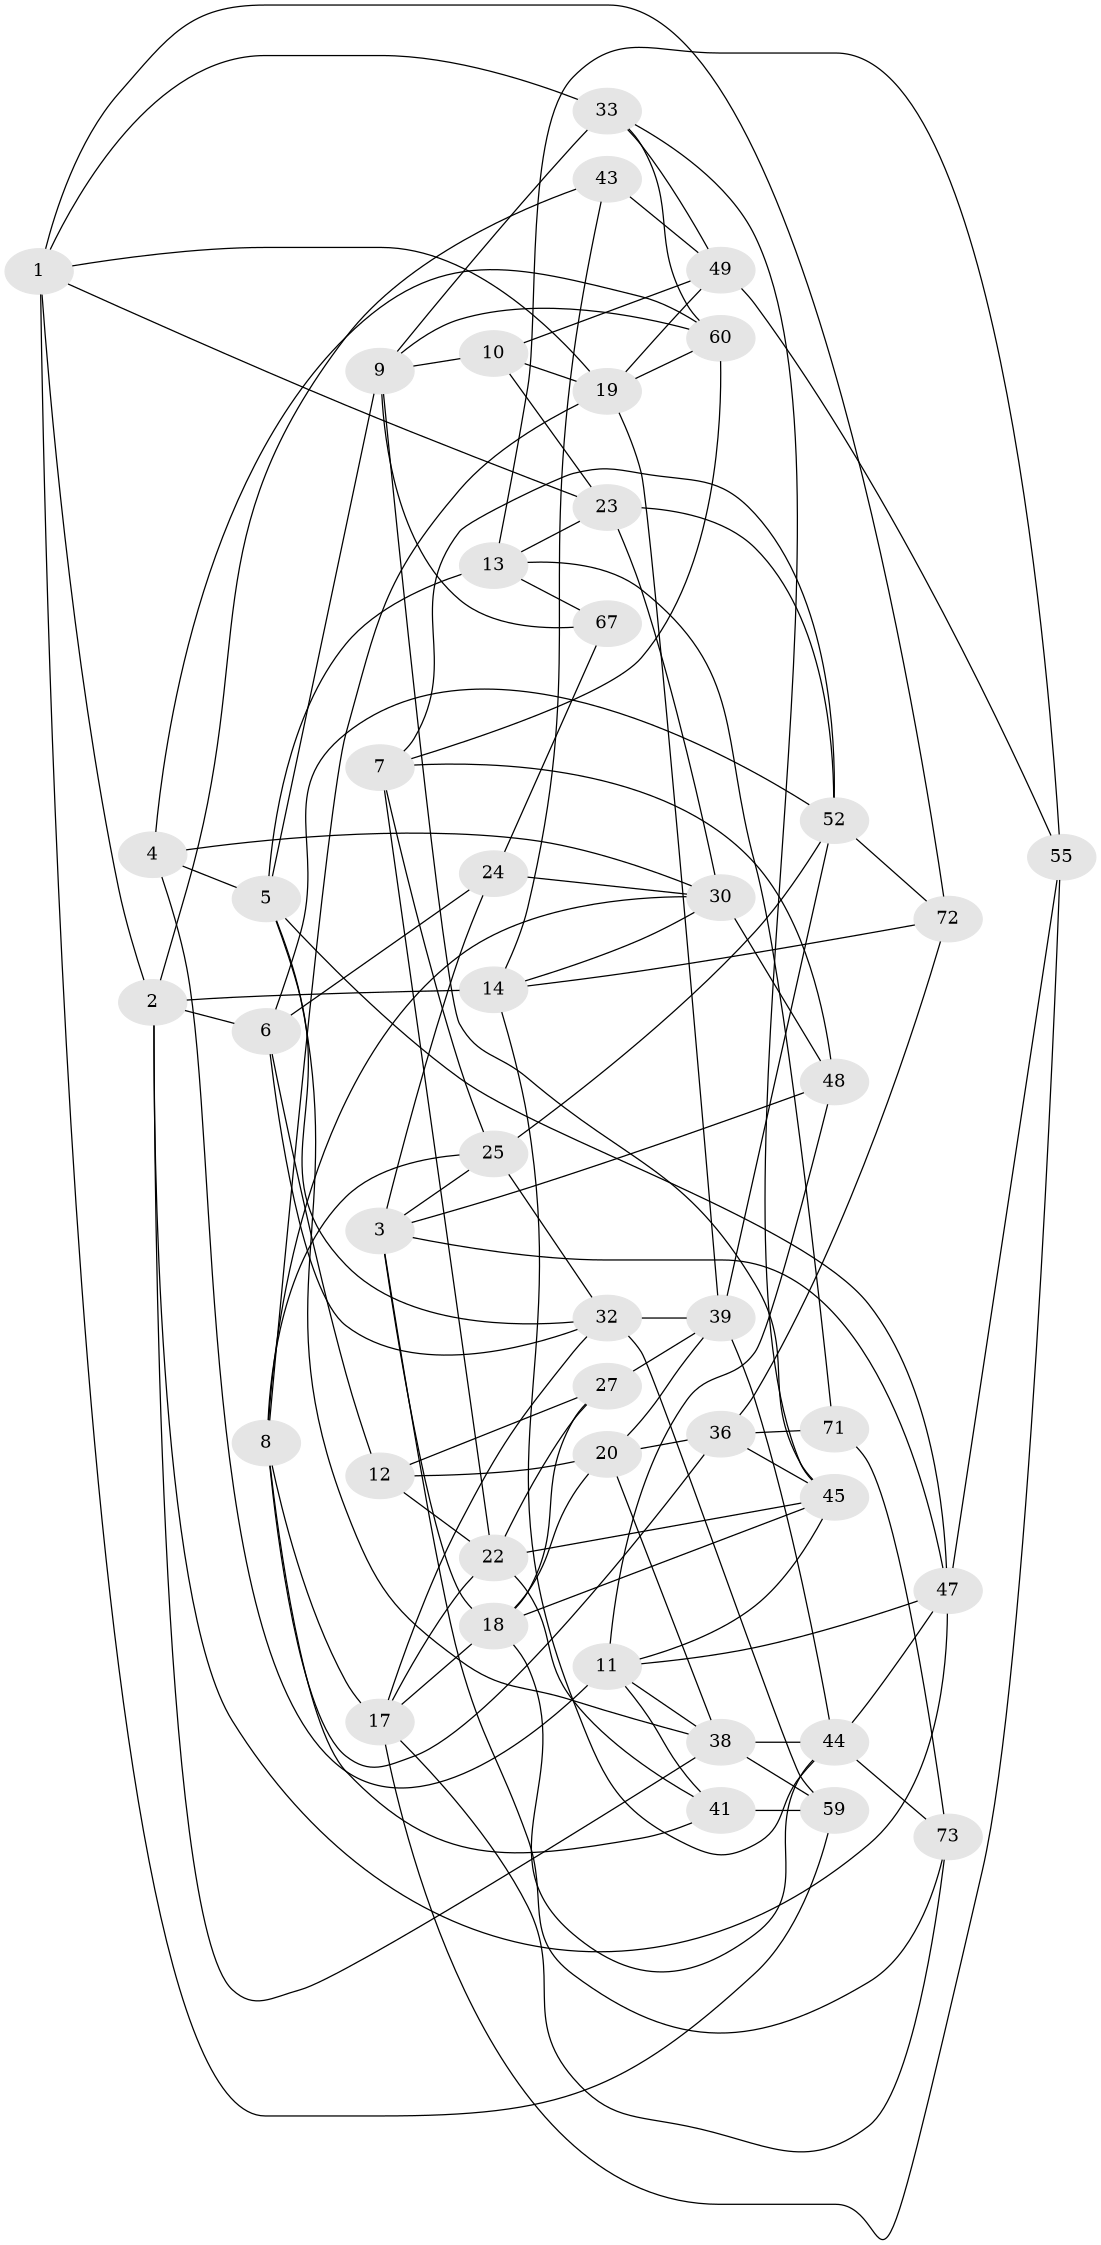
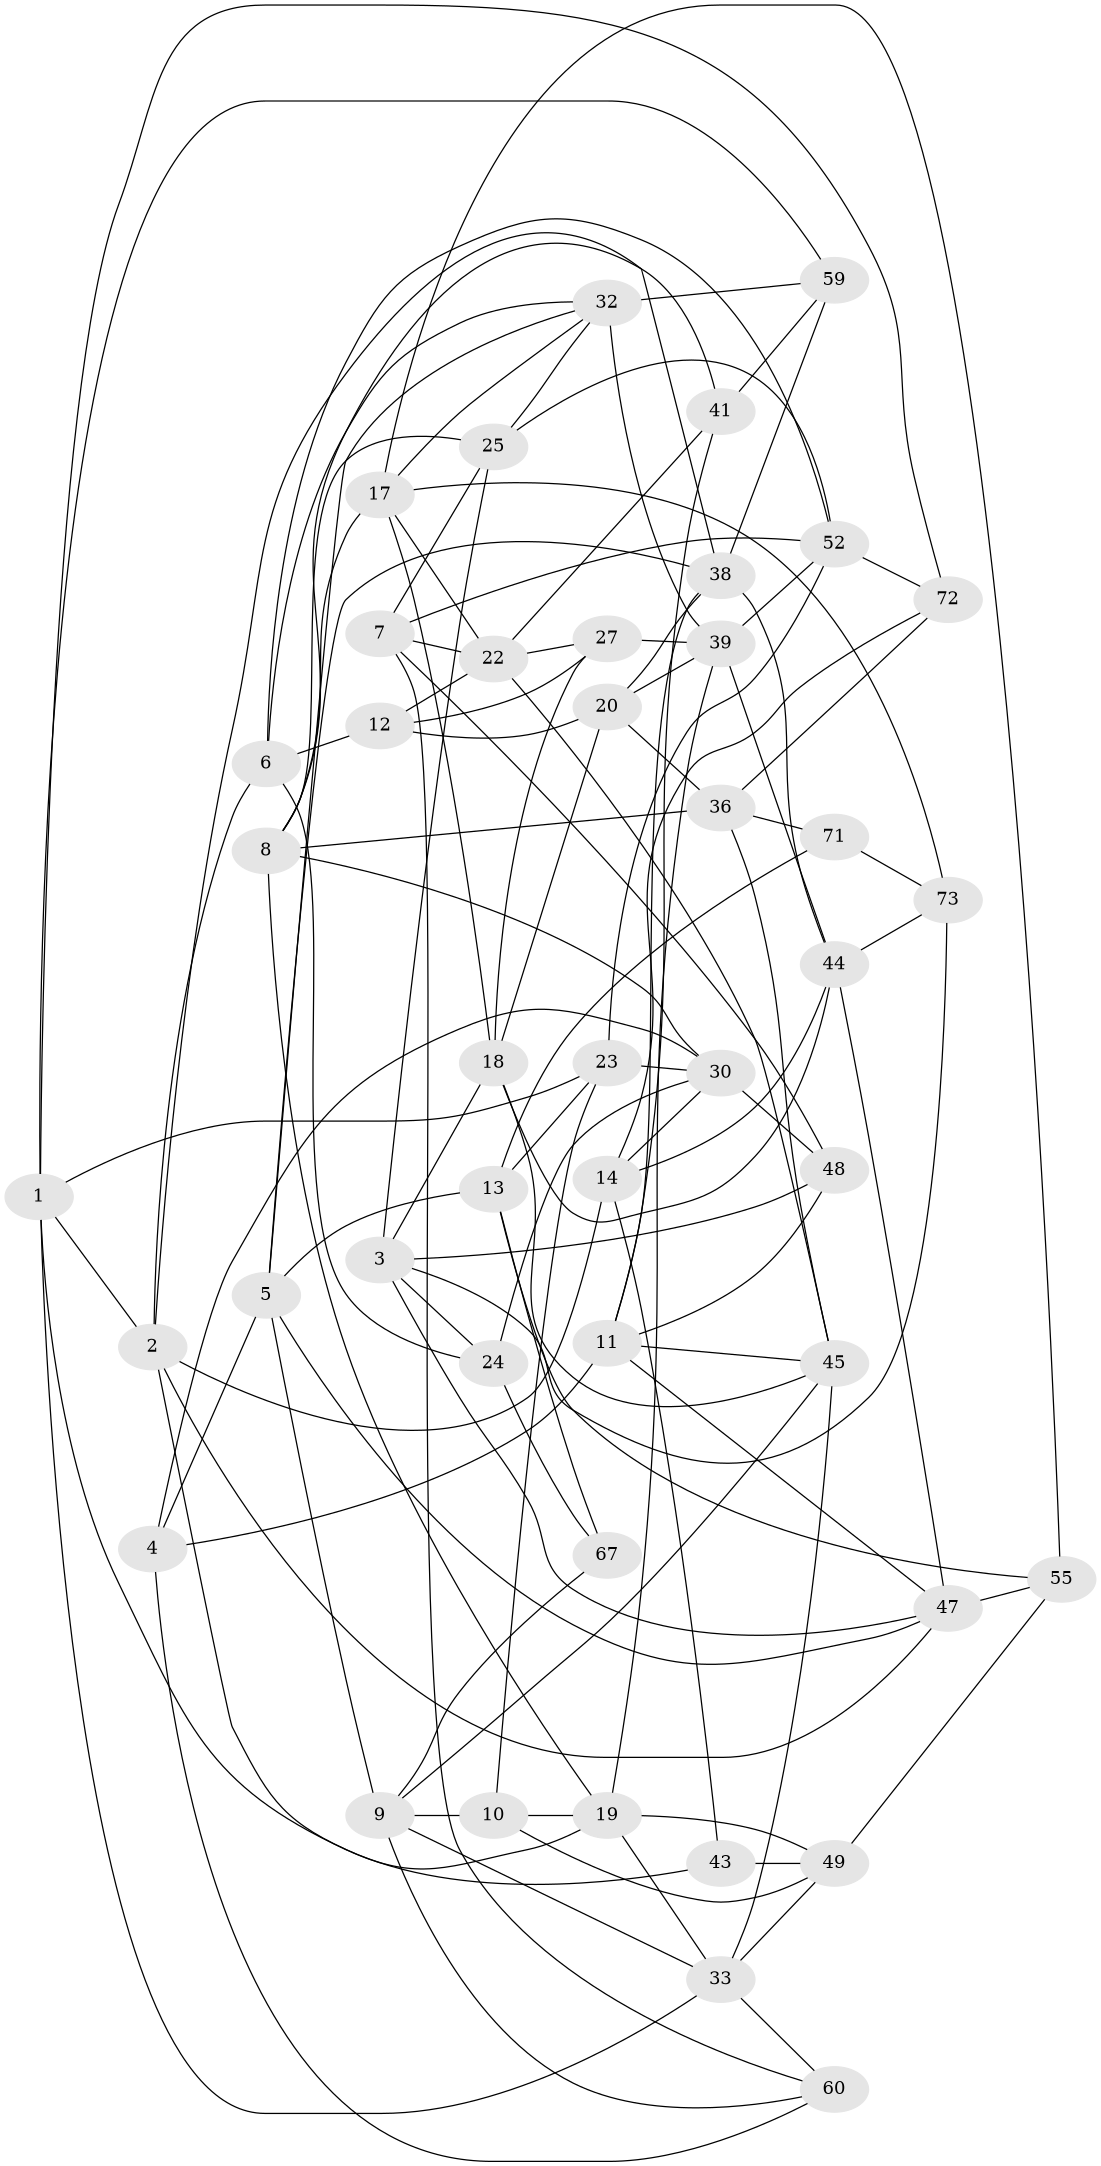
edge "60" -- "19": now "33" -- "19"
